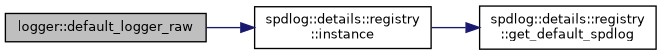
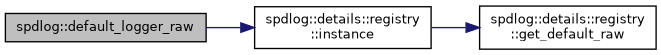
node "logger::default_logger_raw": label "logger::default_logger_raw" -> "spdlog::default_logger_raw"
node "spdlog::details::registry ::get_default_spdlog": label "spdlog::details::registry ::get_default_spdlog" -> "spdlog::details::registry ::get_default_raw"
